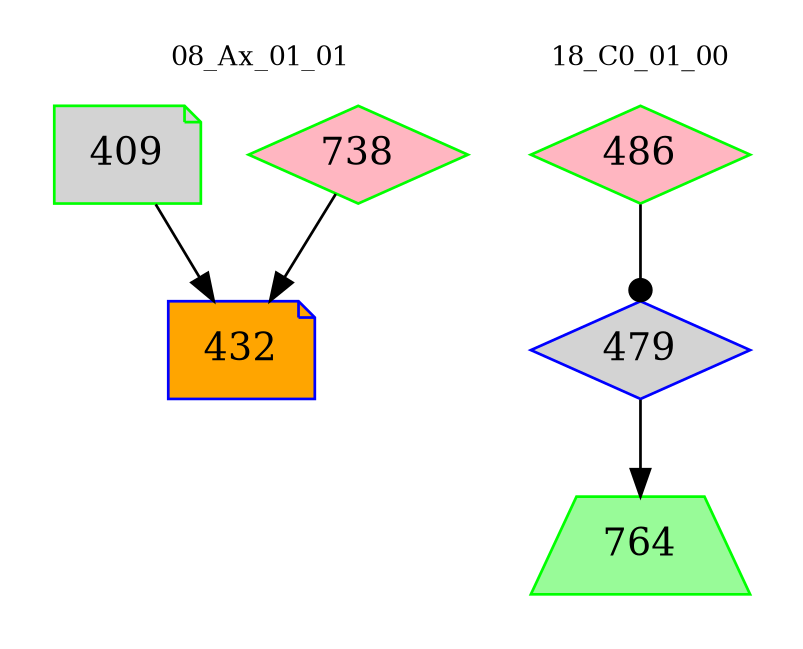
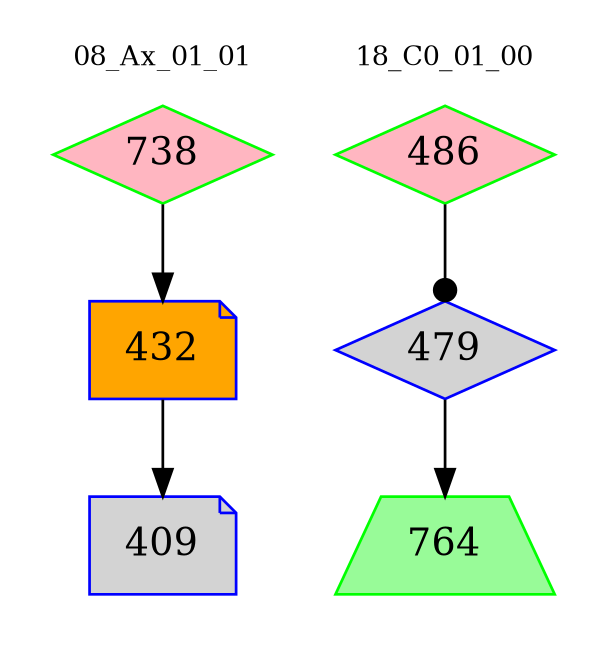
node "409": color green -> blue
edge "409" -> "432": reversed
